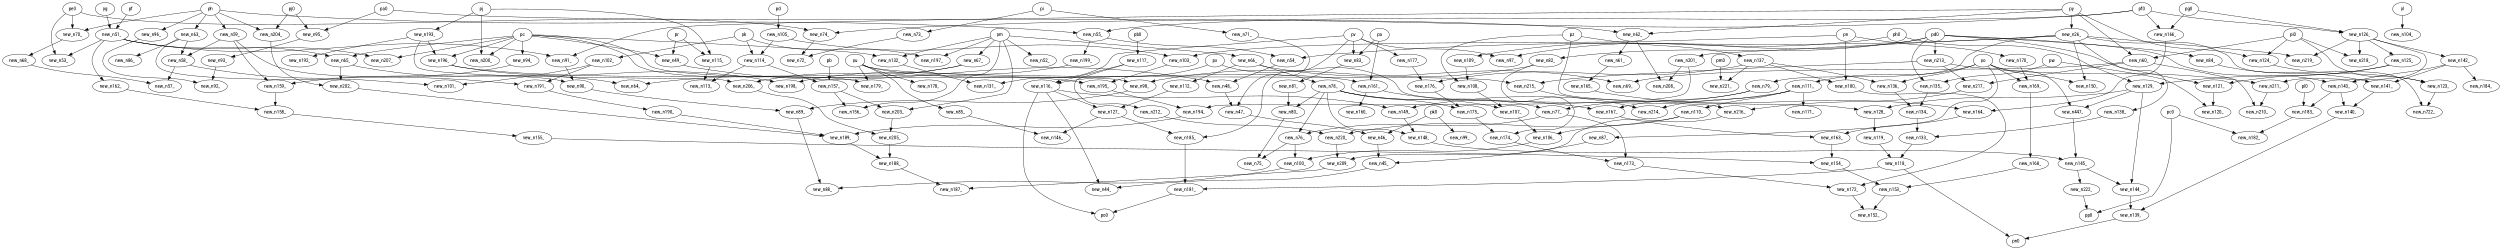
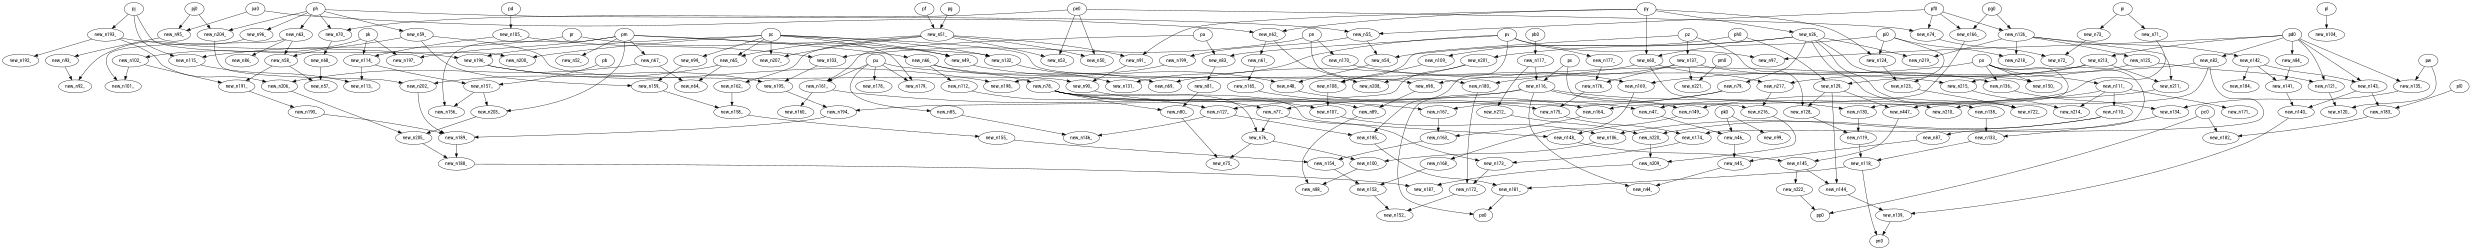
node "new_n50_": added
node "new_n130_": added
